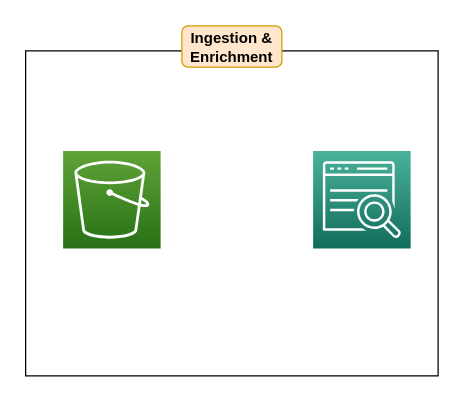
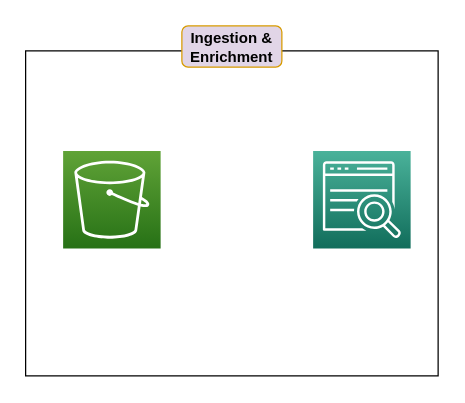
node "Ingestion & Enrichment": fillcolor #ffe6cc -> #e1d5e7
